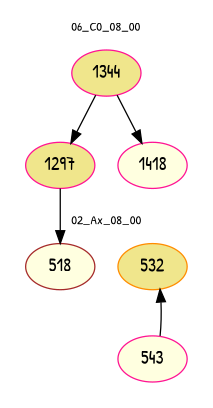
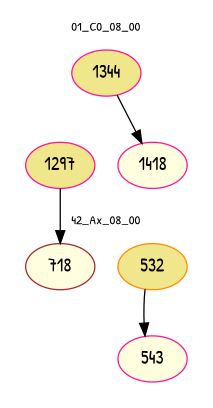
cluster "06_C0_08_00": label "06_C0_08_00" -> "01_C0_08_00"
edge "1344" -> "1297": removed
cluster "02_Ax_08_00": label "02_Ax_08_00" -> "42_Ax_08_00"
node "518": label "518" -> "718"
edge "543" -> "532": reversed
